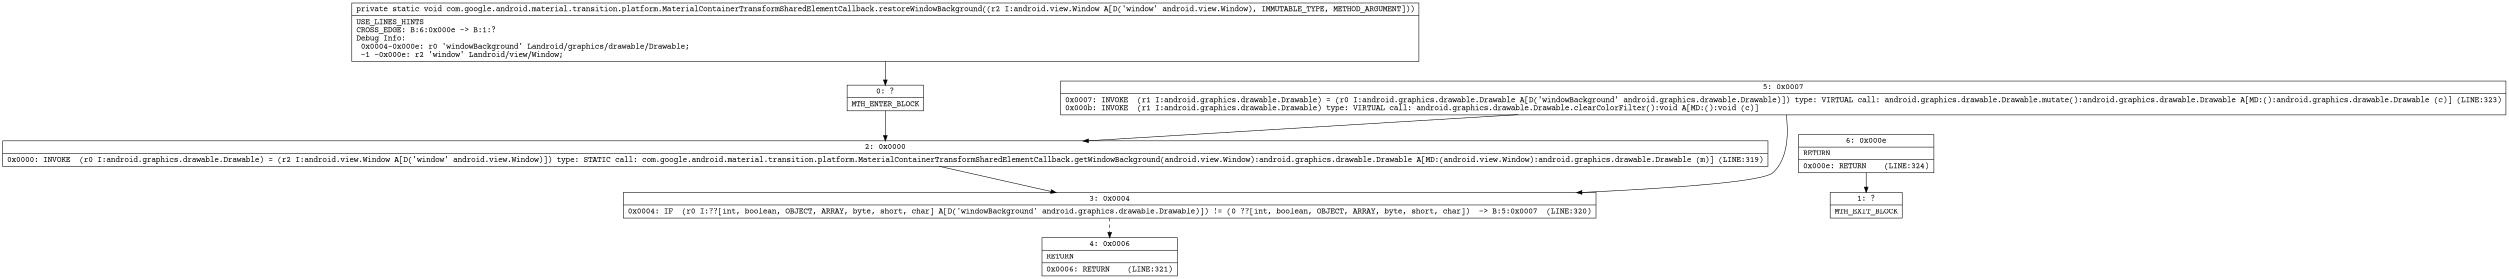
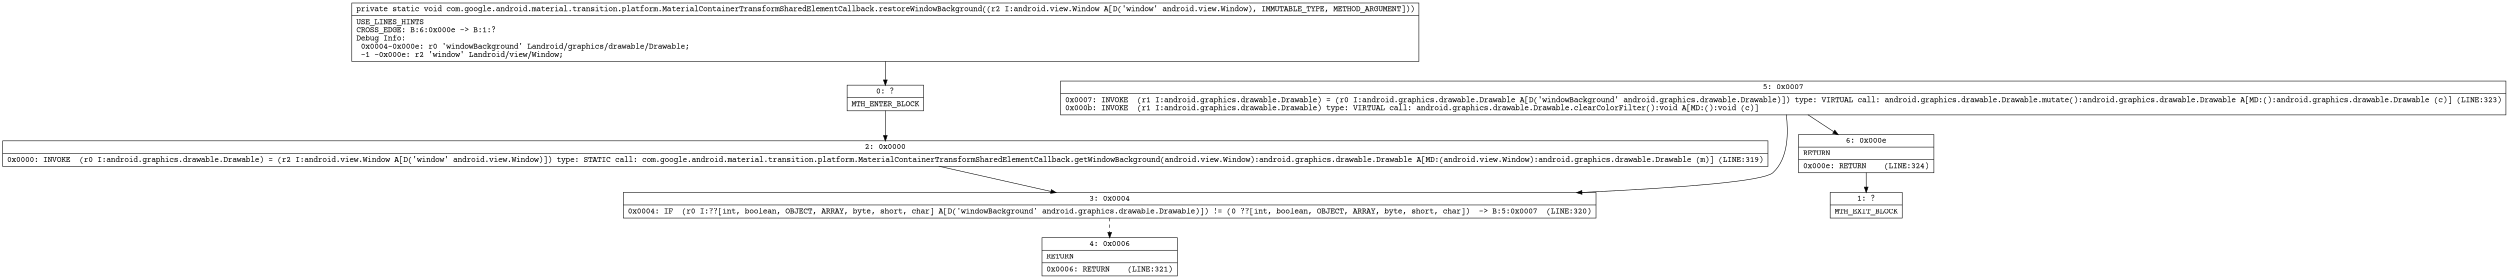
edge "5: 0x0007" -> "2: 0x0000": now "5: 0x0007" -> "6: 0x000e"
